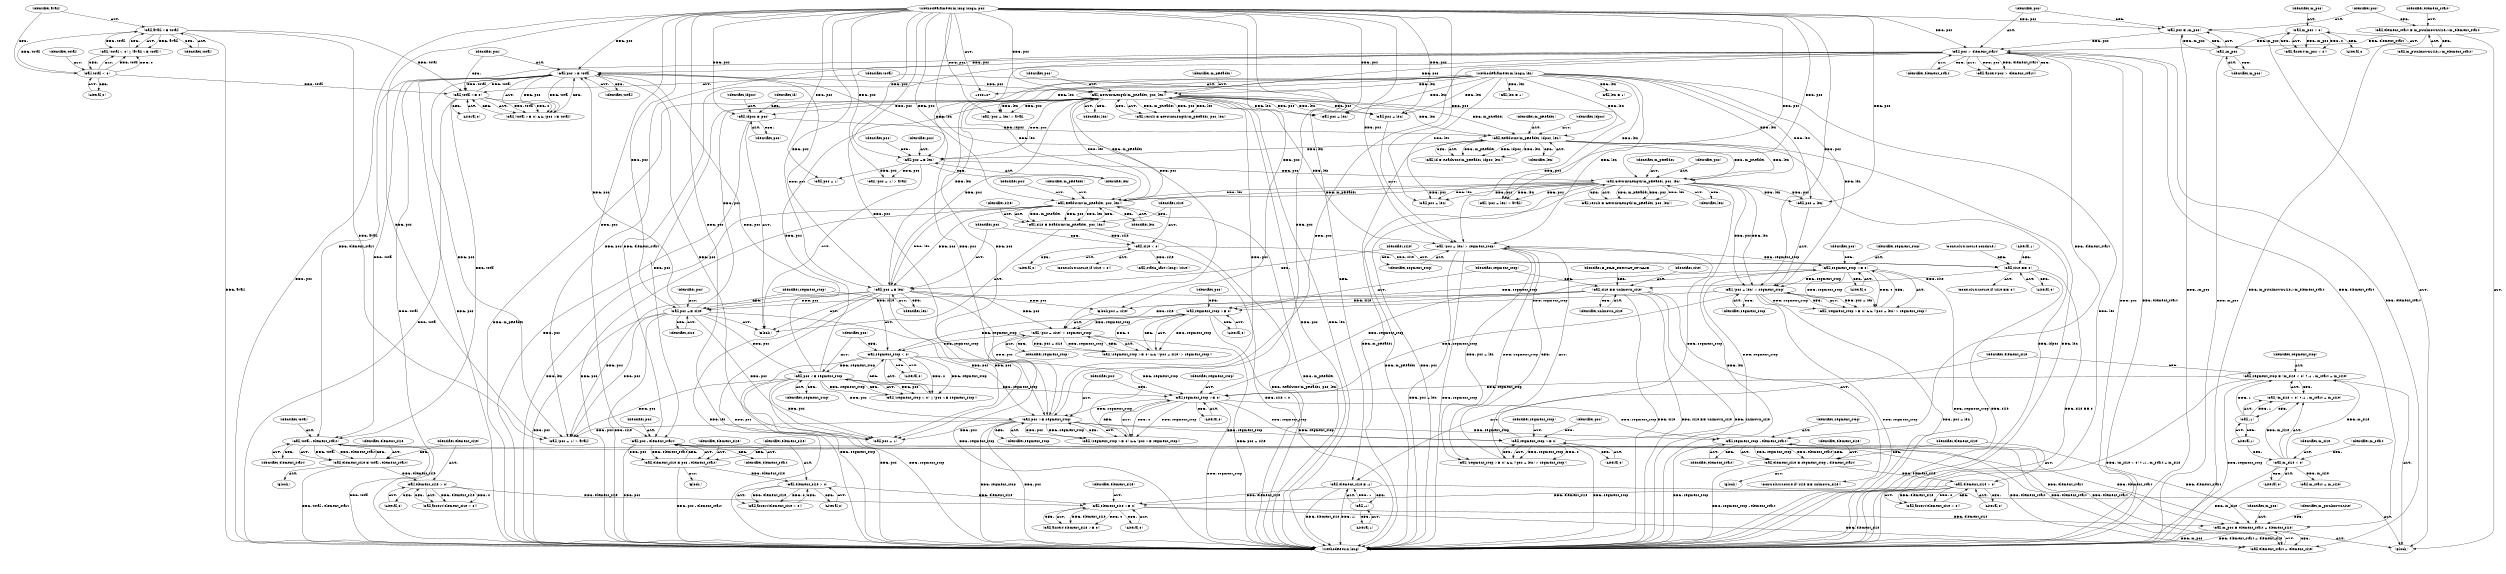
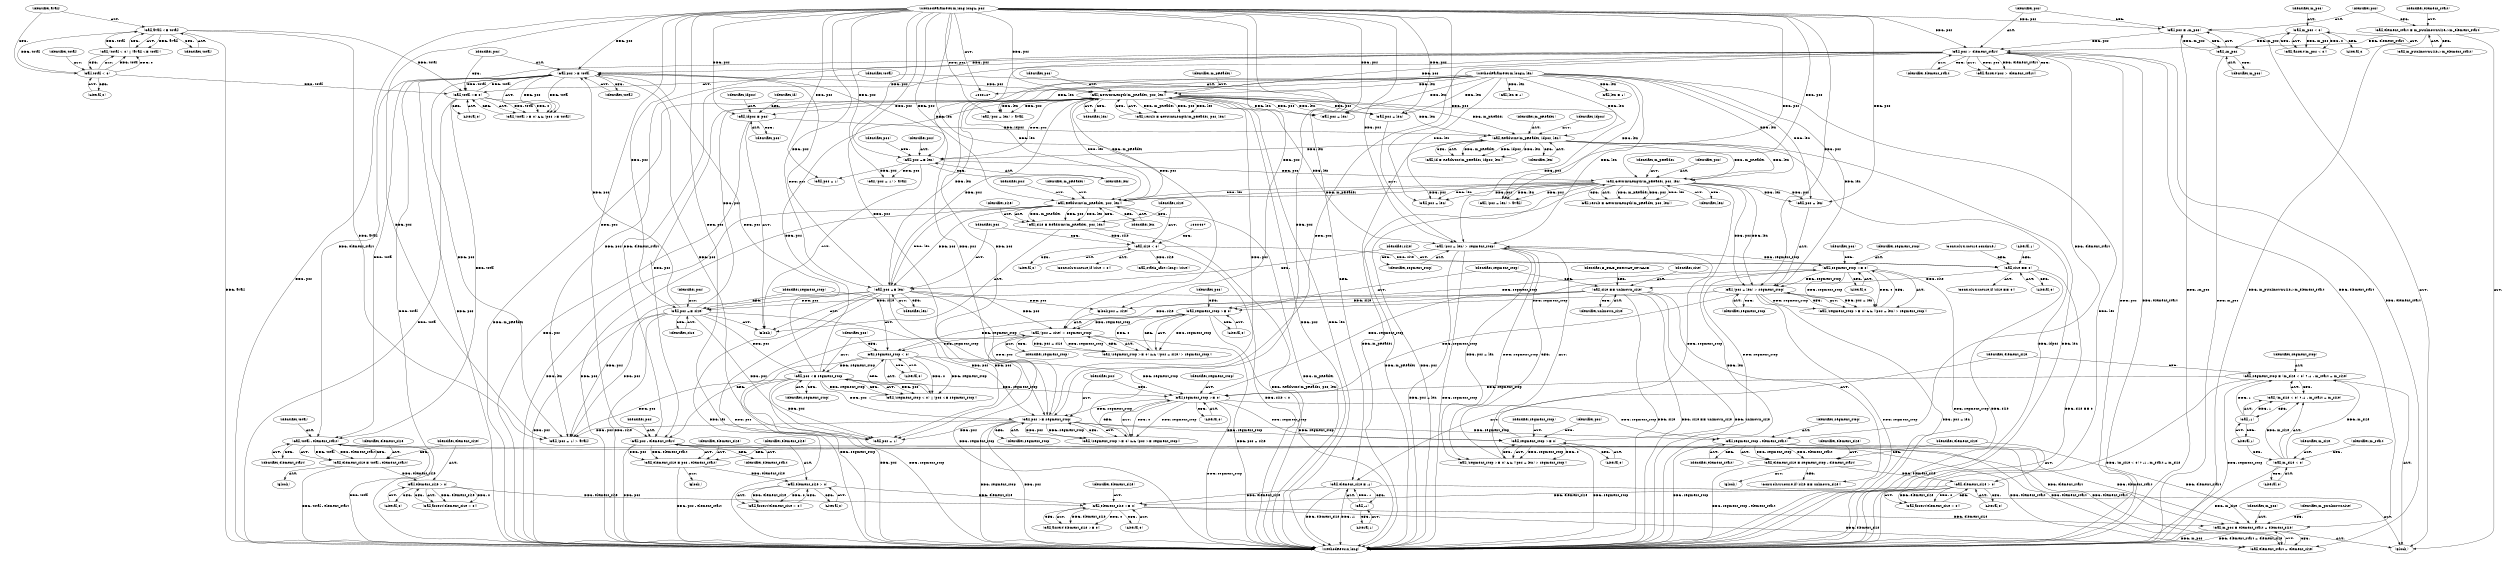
edge "(Call,(total >= 0) && (pos >= total))" -> "(Call,pos >= total)": removed, label "CFG:"
node "1000407": added
edge "(Call,element_size = segment_stop - element_start)" -> "(Call,segment_stop - element_start)": now "(Call,element_size = segment_stop - element_start)" -> "(ControlStructure,if (size == unknown_size))"
edge "(Call,element_size = pos - element_start)" -> "(Call,pos - element_start)": now "(Call,(pos + size) > segment_stop)" -> "(Call,pos - element_start)"
node "(Call,m_start + m_size)": removed
